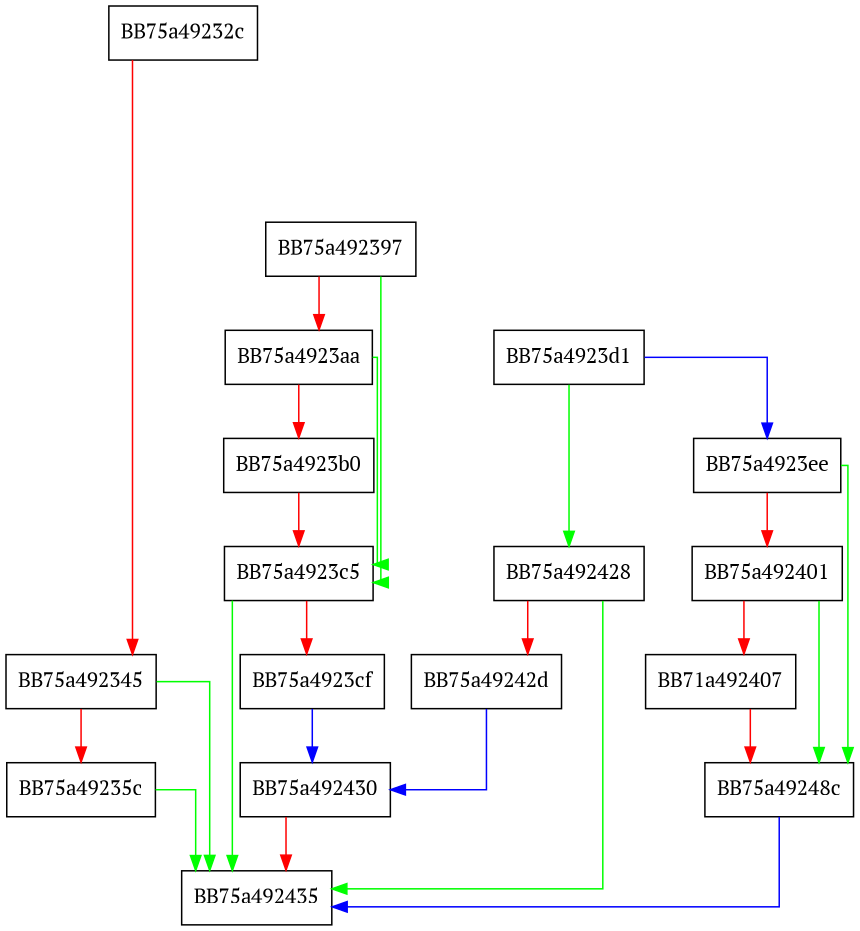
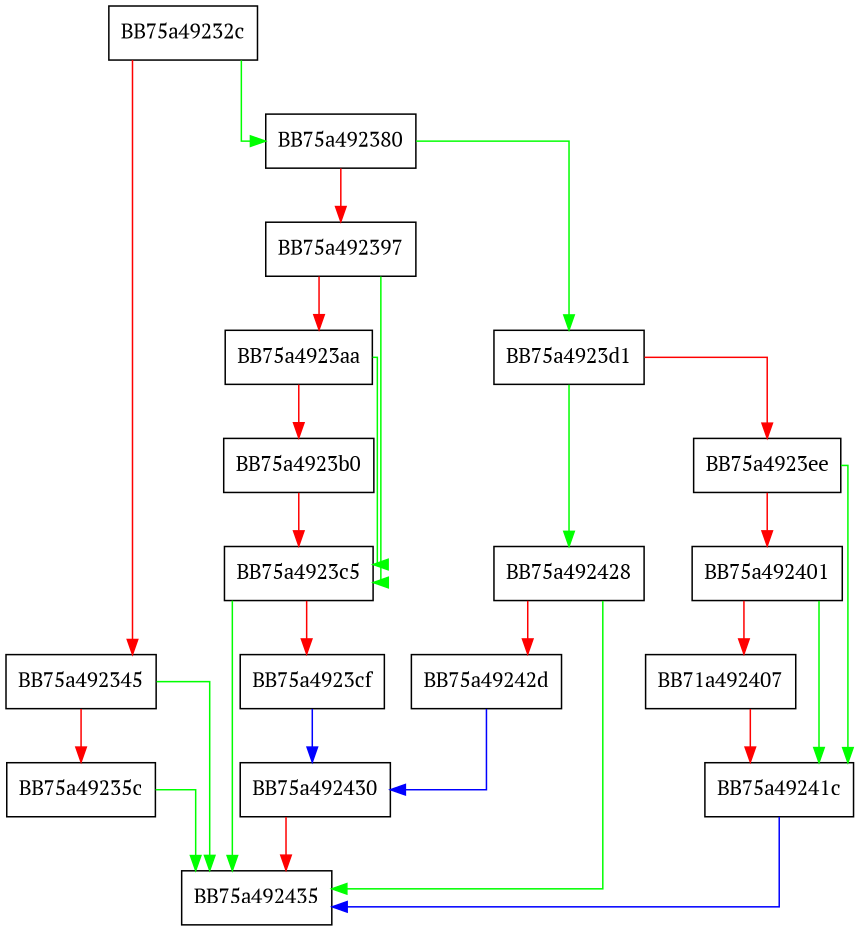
node "BB75a492380": added
edge "BB75a4923d1" -> "BB75a4923ee": color blue -> red
node "BB75a49248c": label "BB75a49248c" -> "BB75a49241c"
